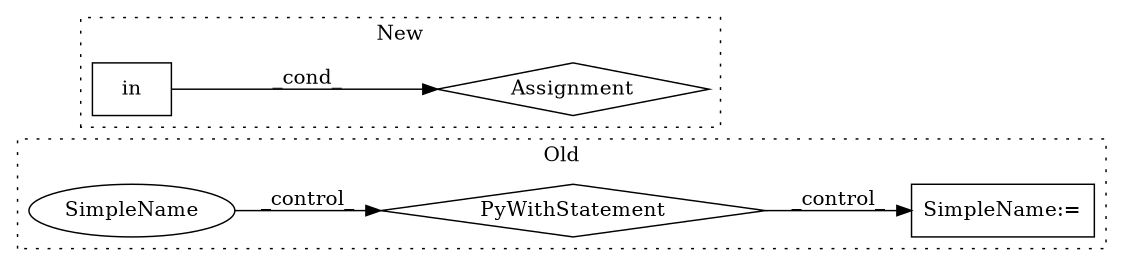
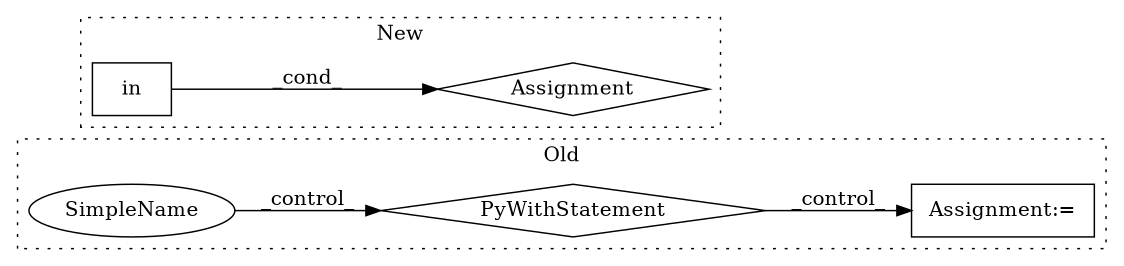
node "SimpleName:=": label "SimpleName:=" -> "Assignment:="
